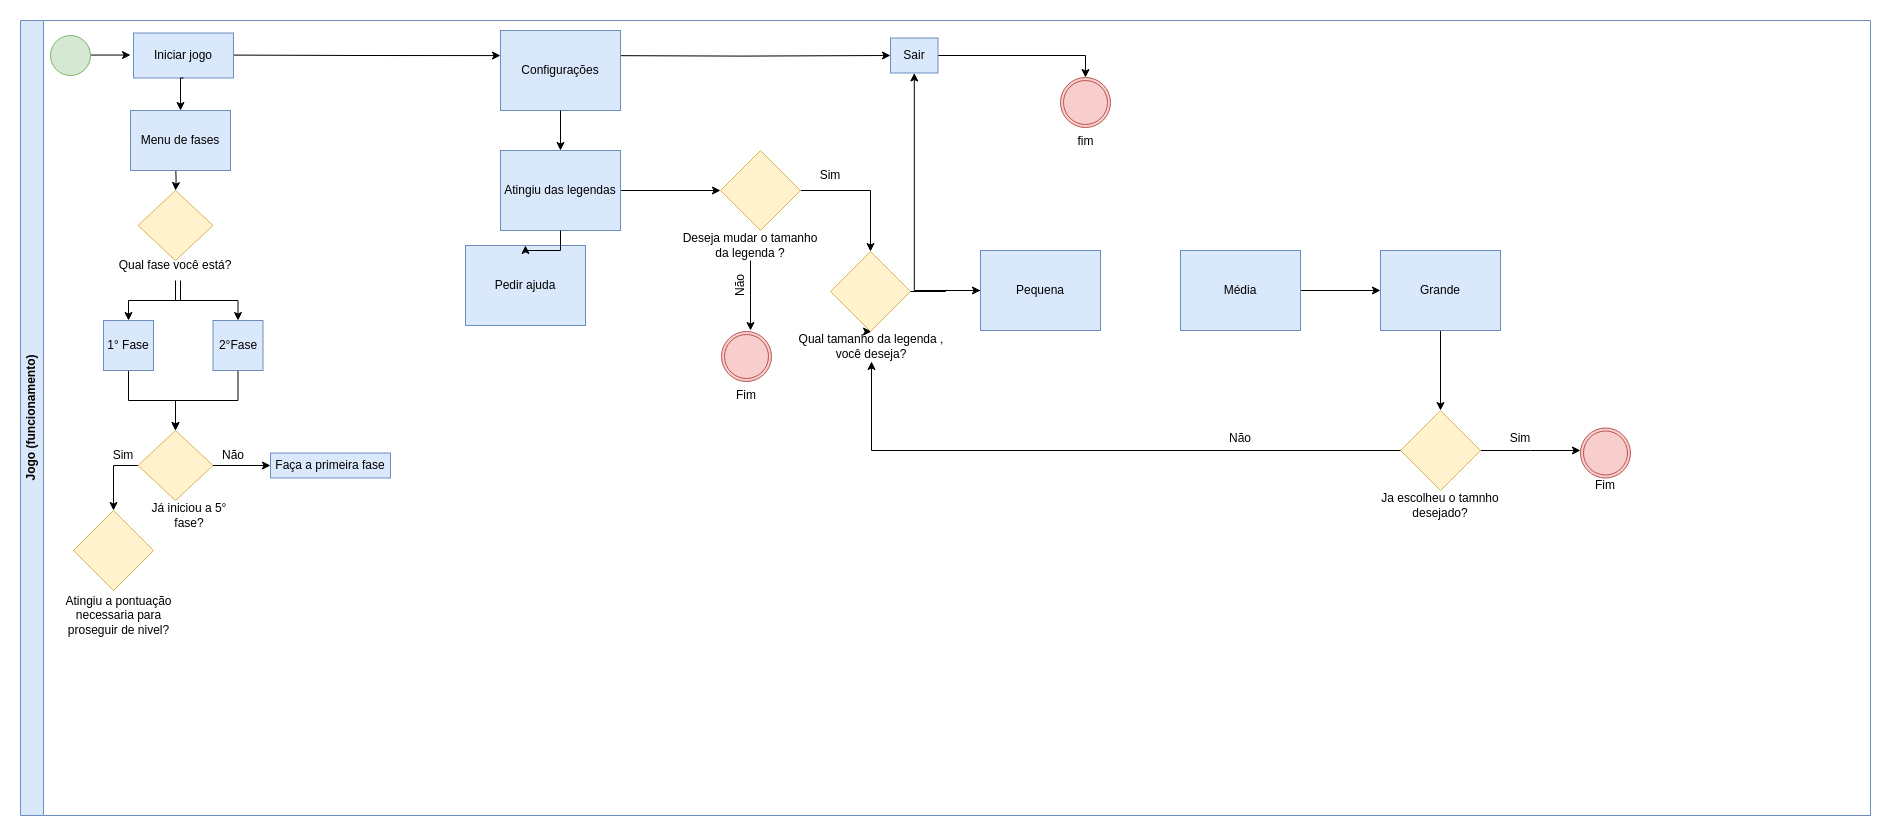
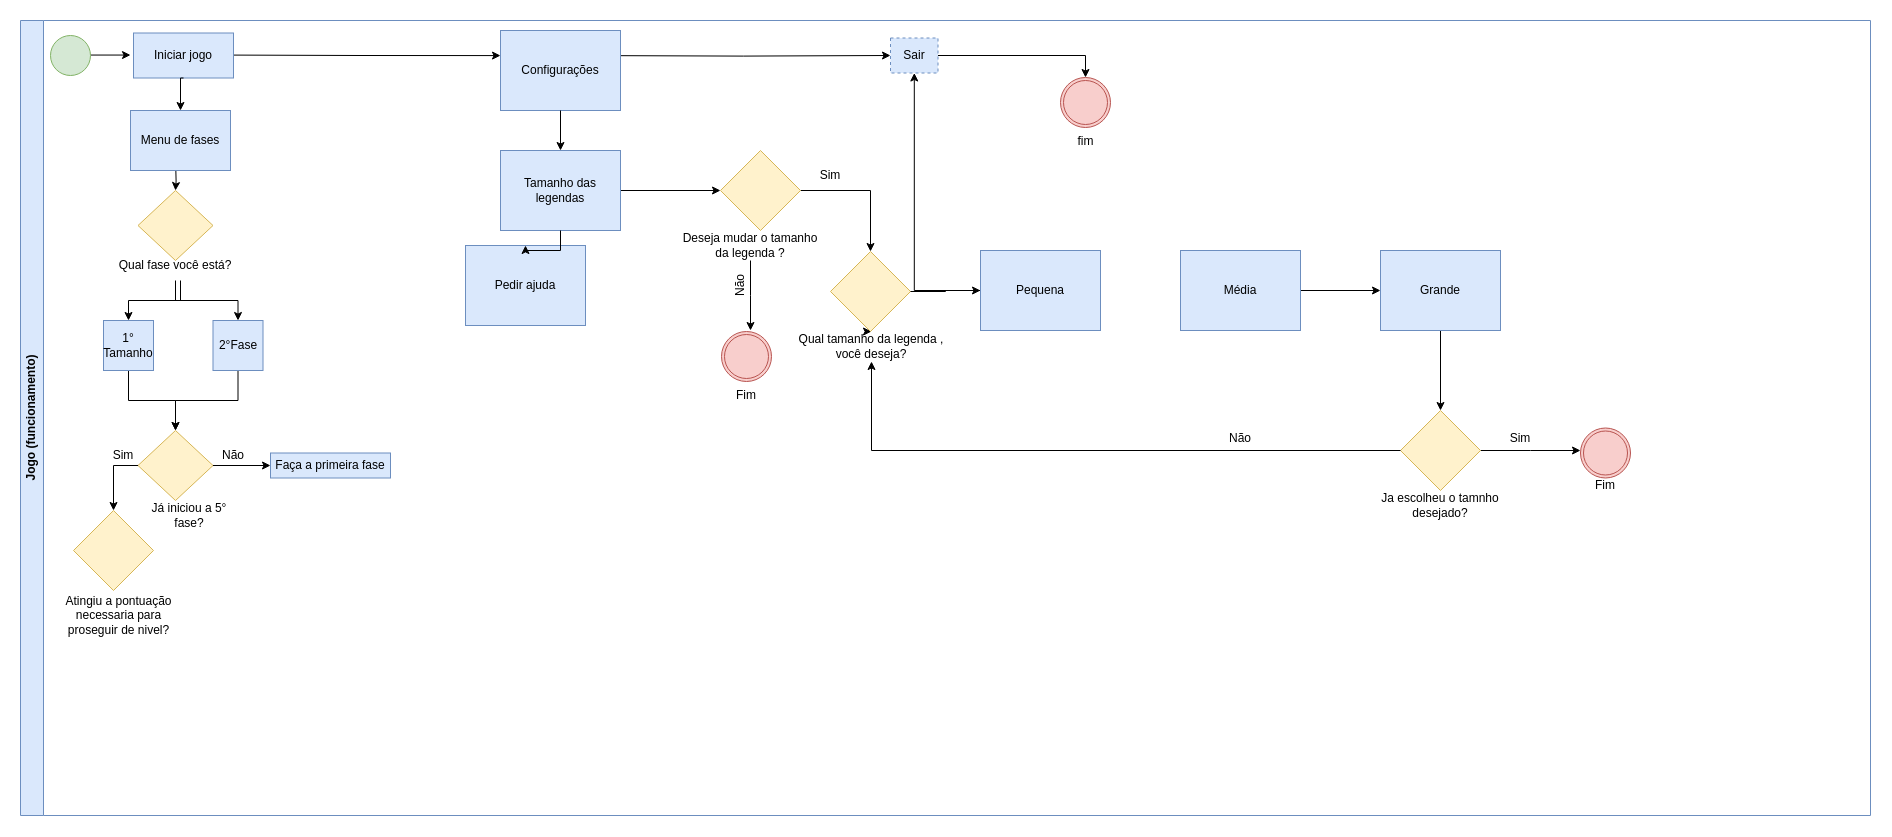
node "Sair": style solid -> dashed
node "Atingiu das legendas": label "Atingiu das legendas" -> "Tamanho das legendas"
node "1° Fase": label "1° Fase" -> "1° Tamanho"
